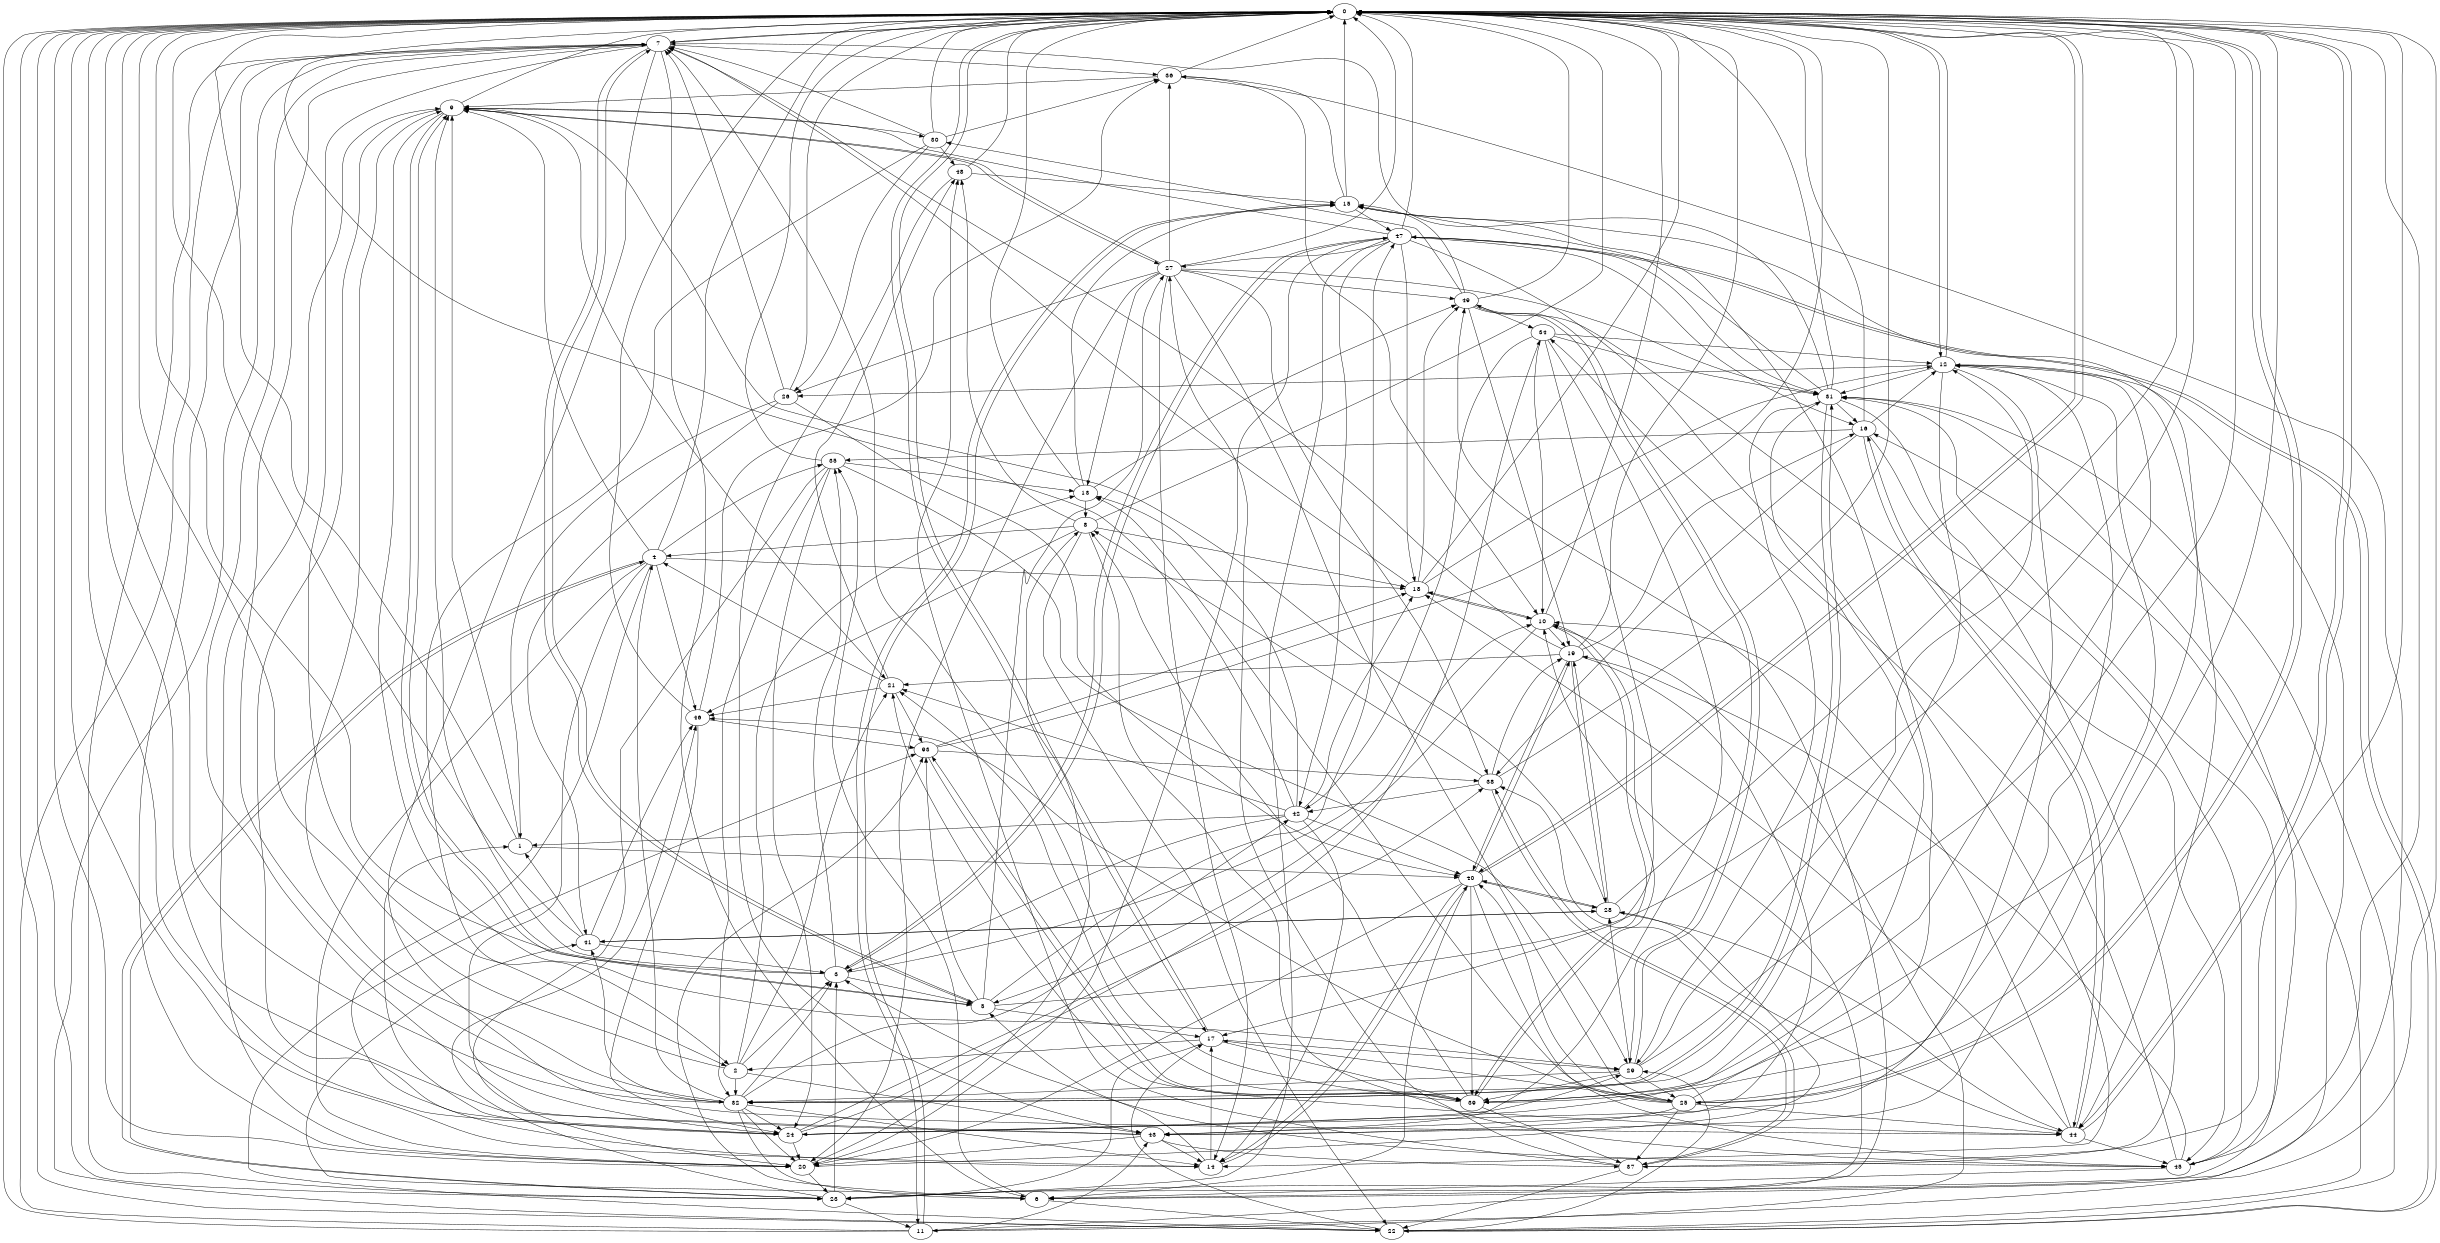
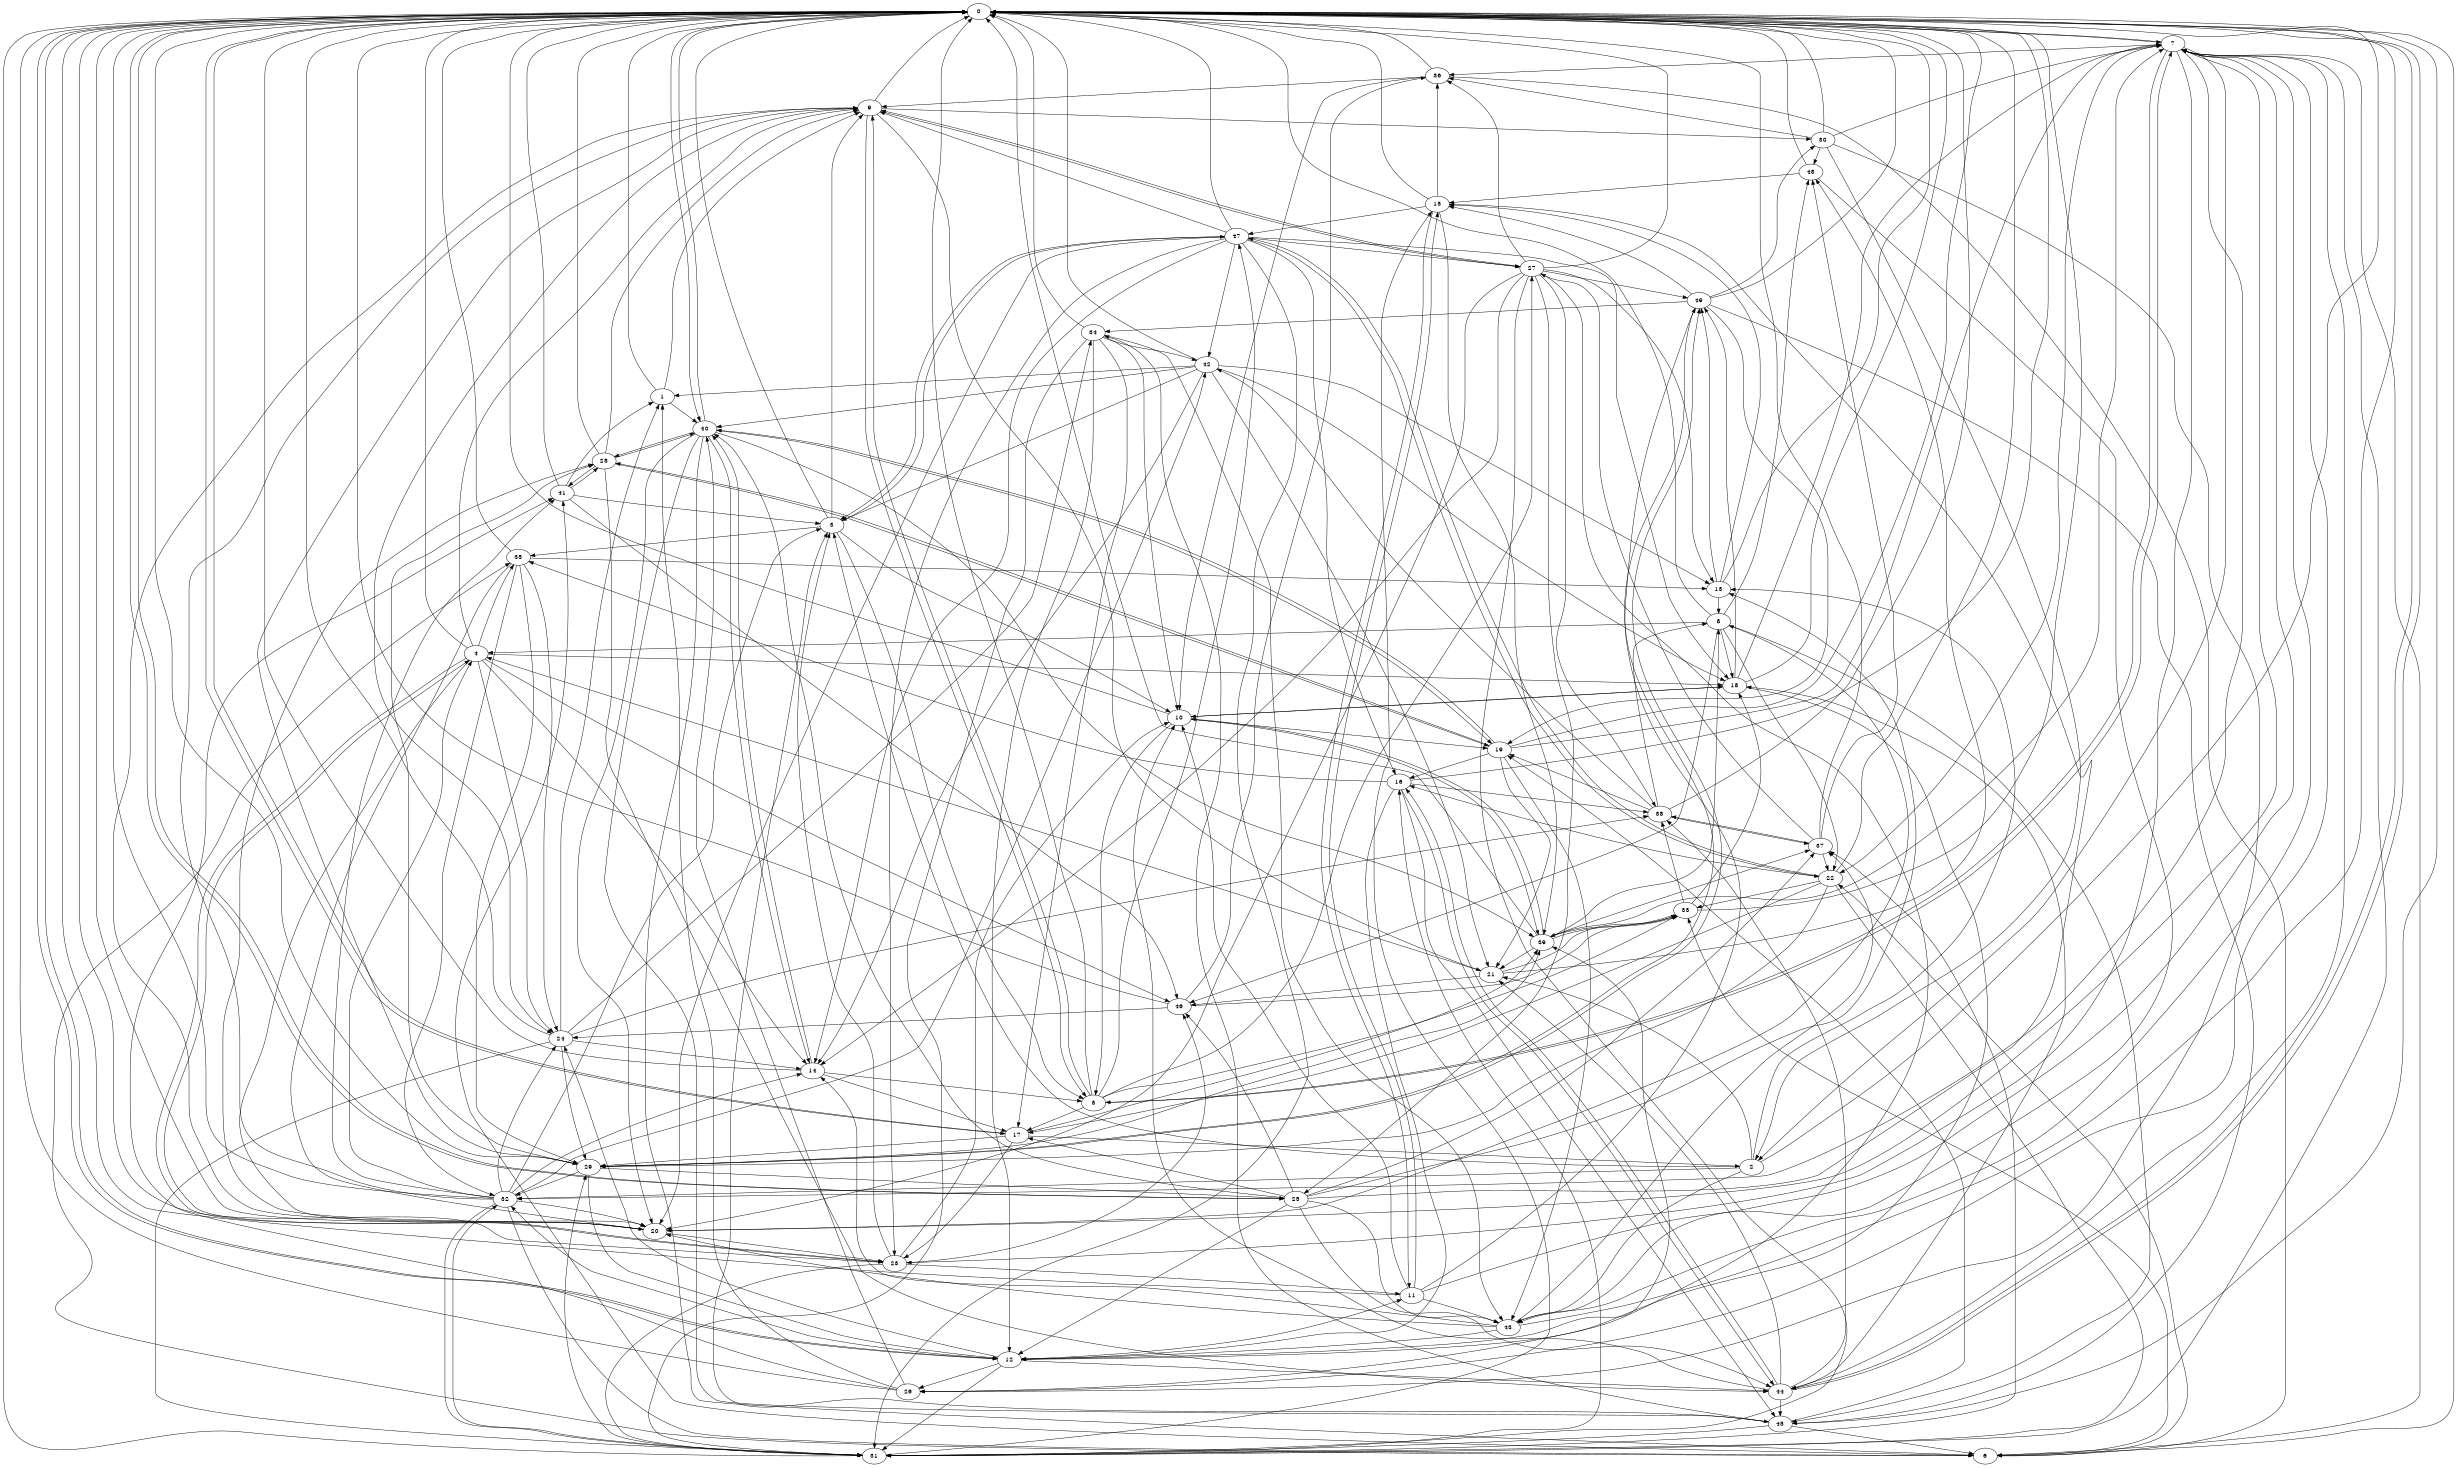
edge "34" -> "0": added
node "93": label "93" -> "33"
edge "24" -> "20": now "24" -> "14"
